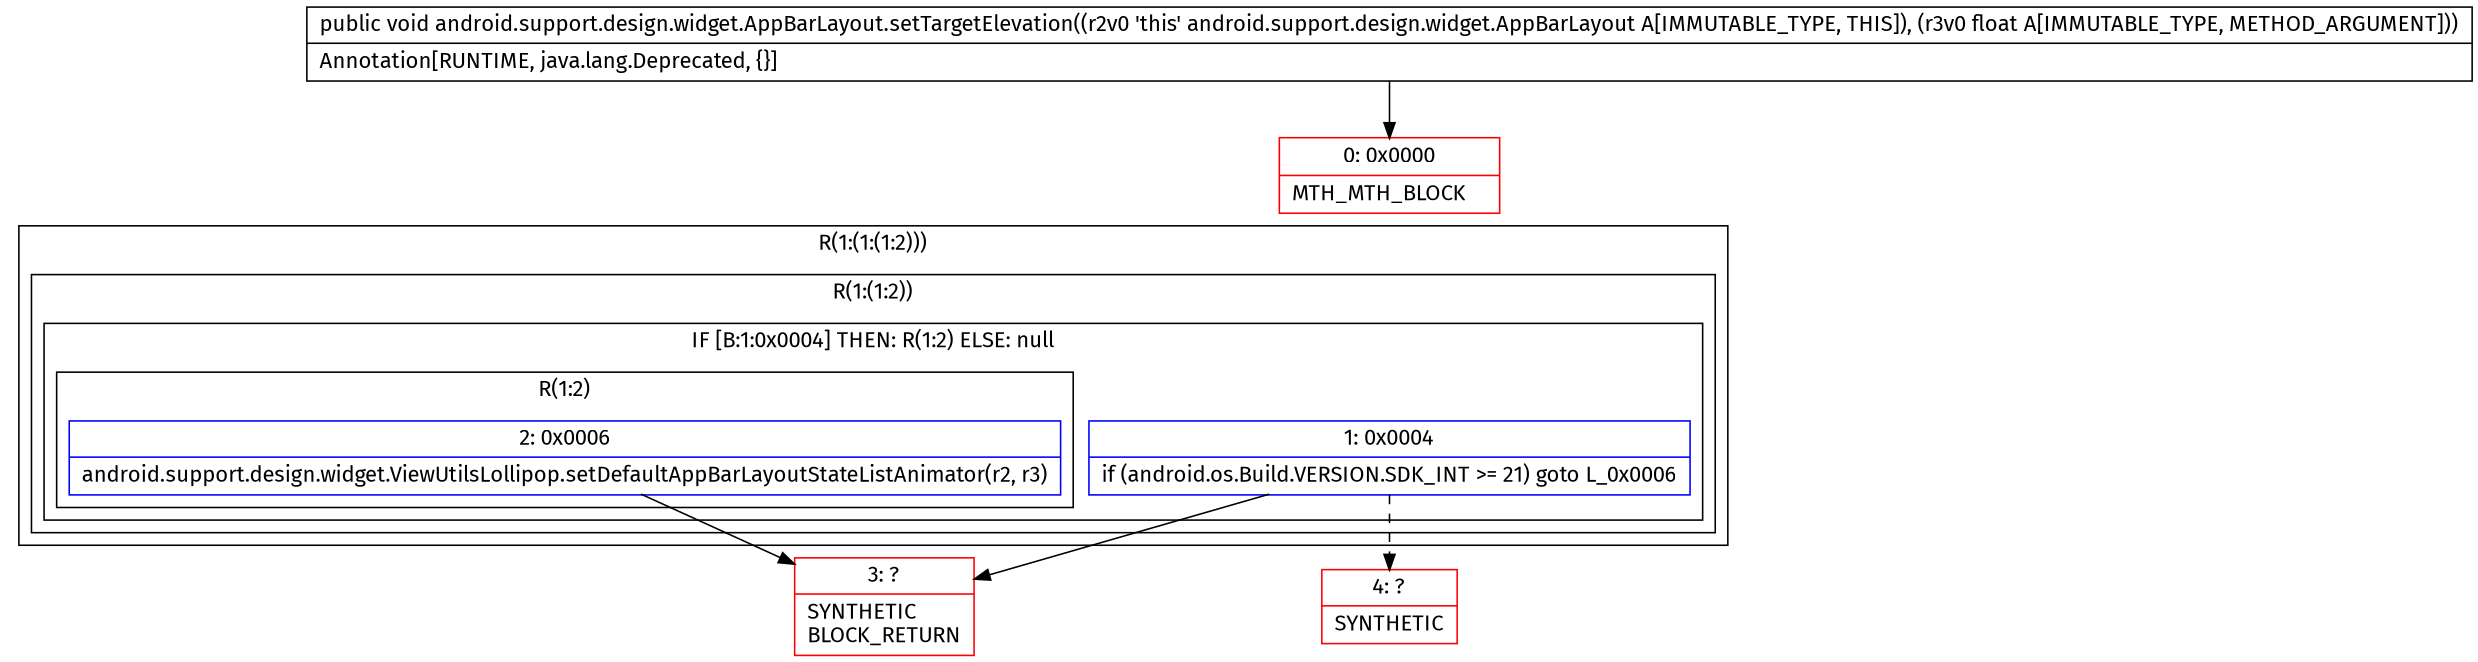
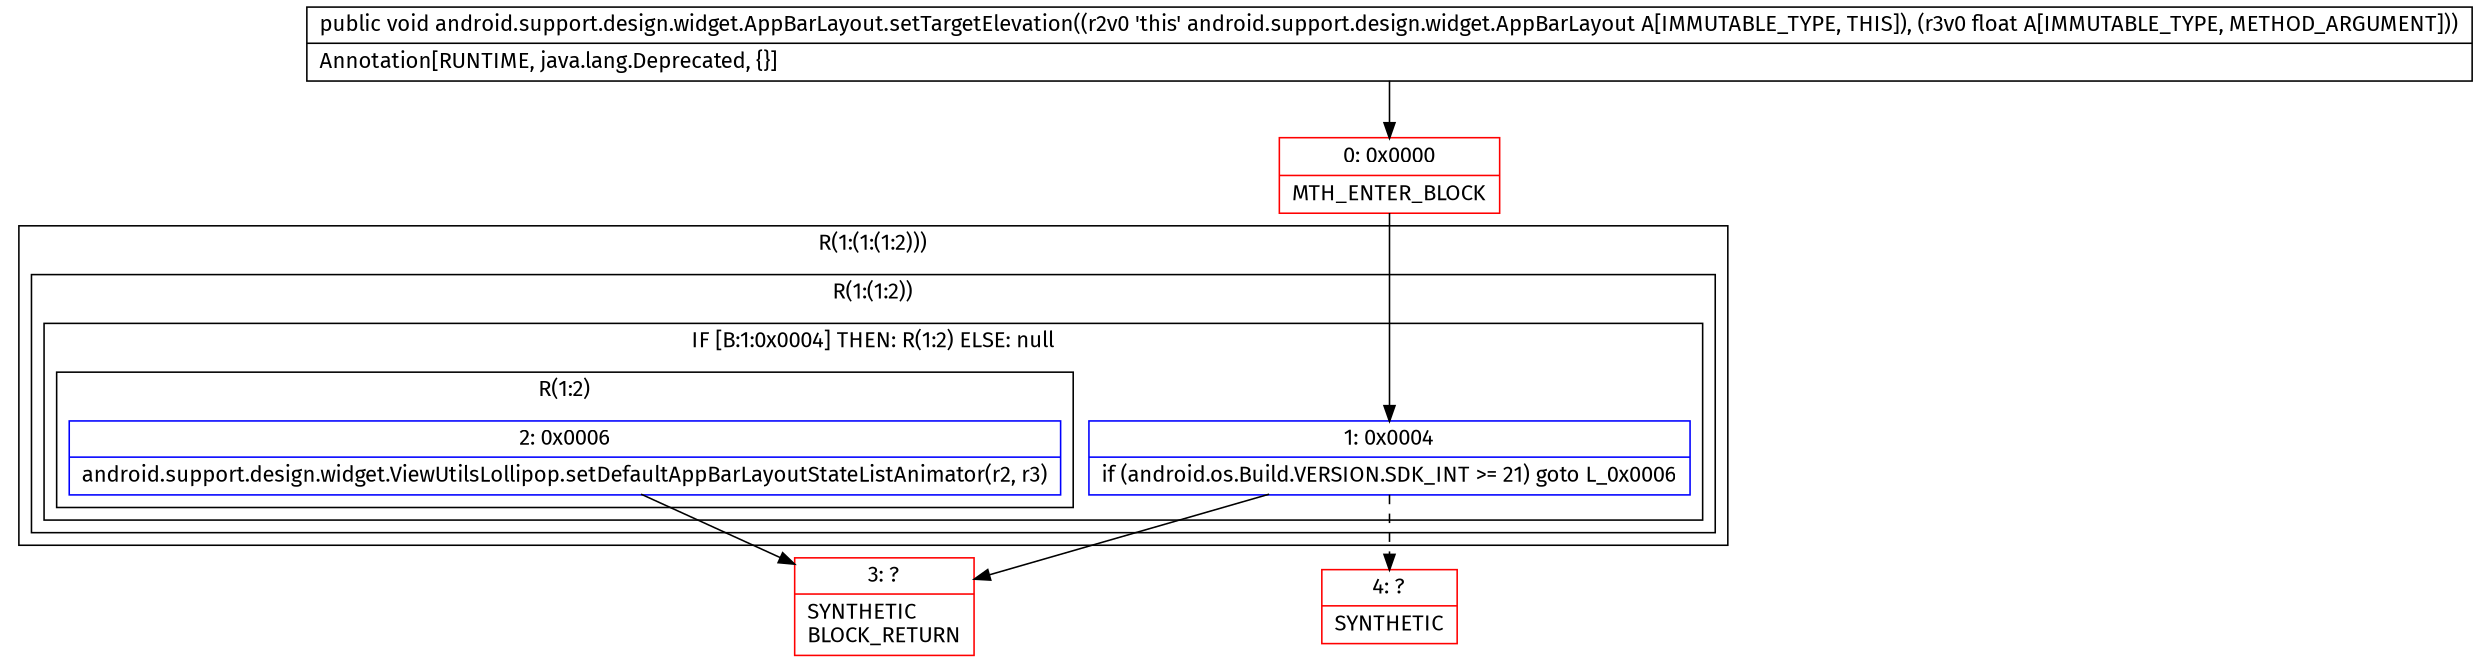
node "0: 0x0000": text "MTH_MTH_BLOCK" -> "MTH_ENTER_BLOCK"
edge "0: 0x0000" -> "1: 0x0004": added
